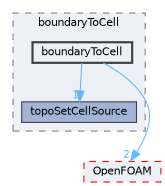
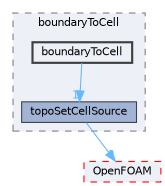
edge "boundaryToCell" -> "OpenFOAM": now "topoSetCellSource" -> "OpenFOAM"
